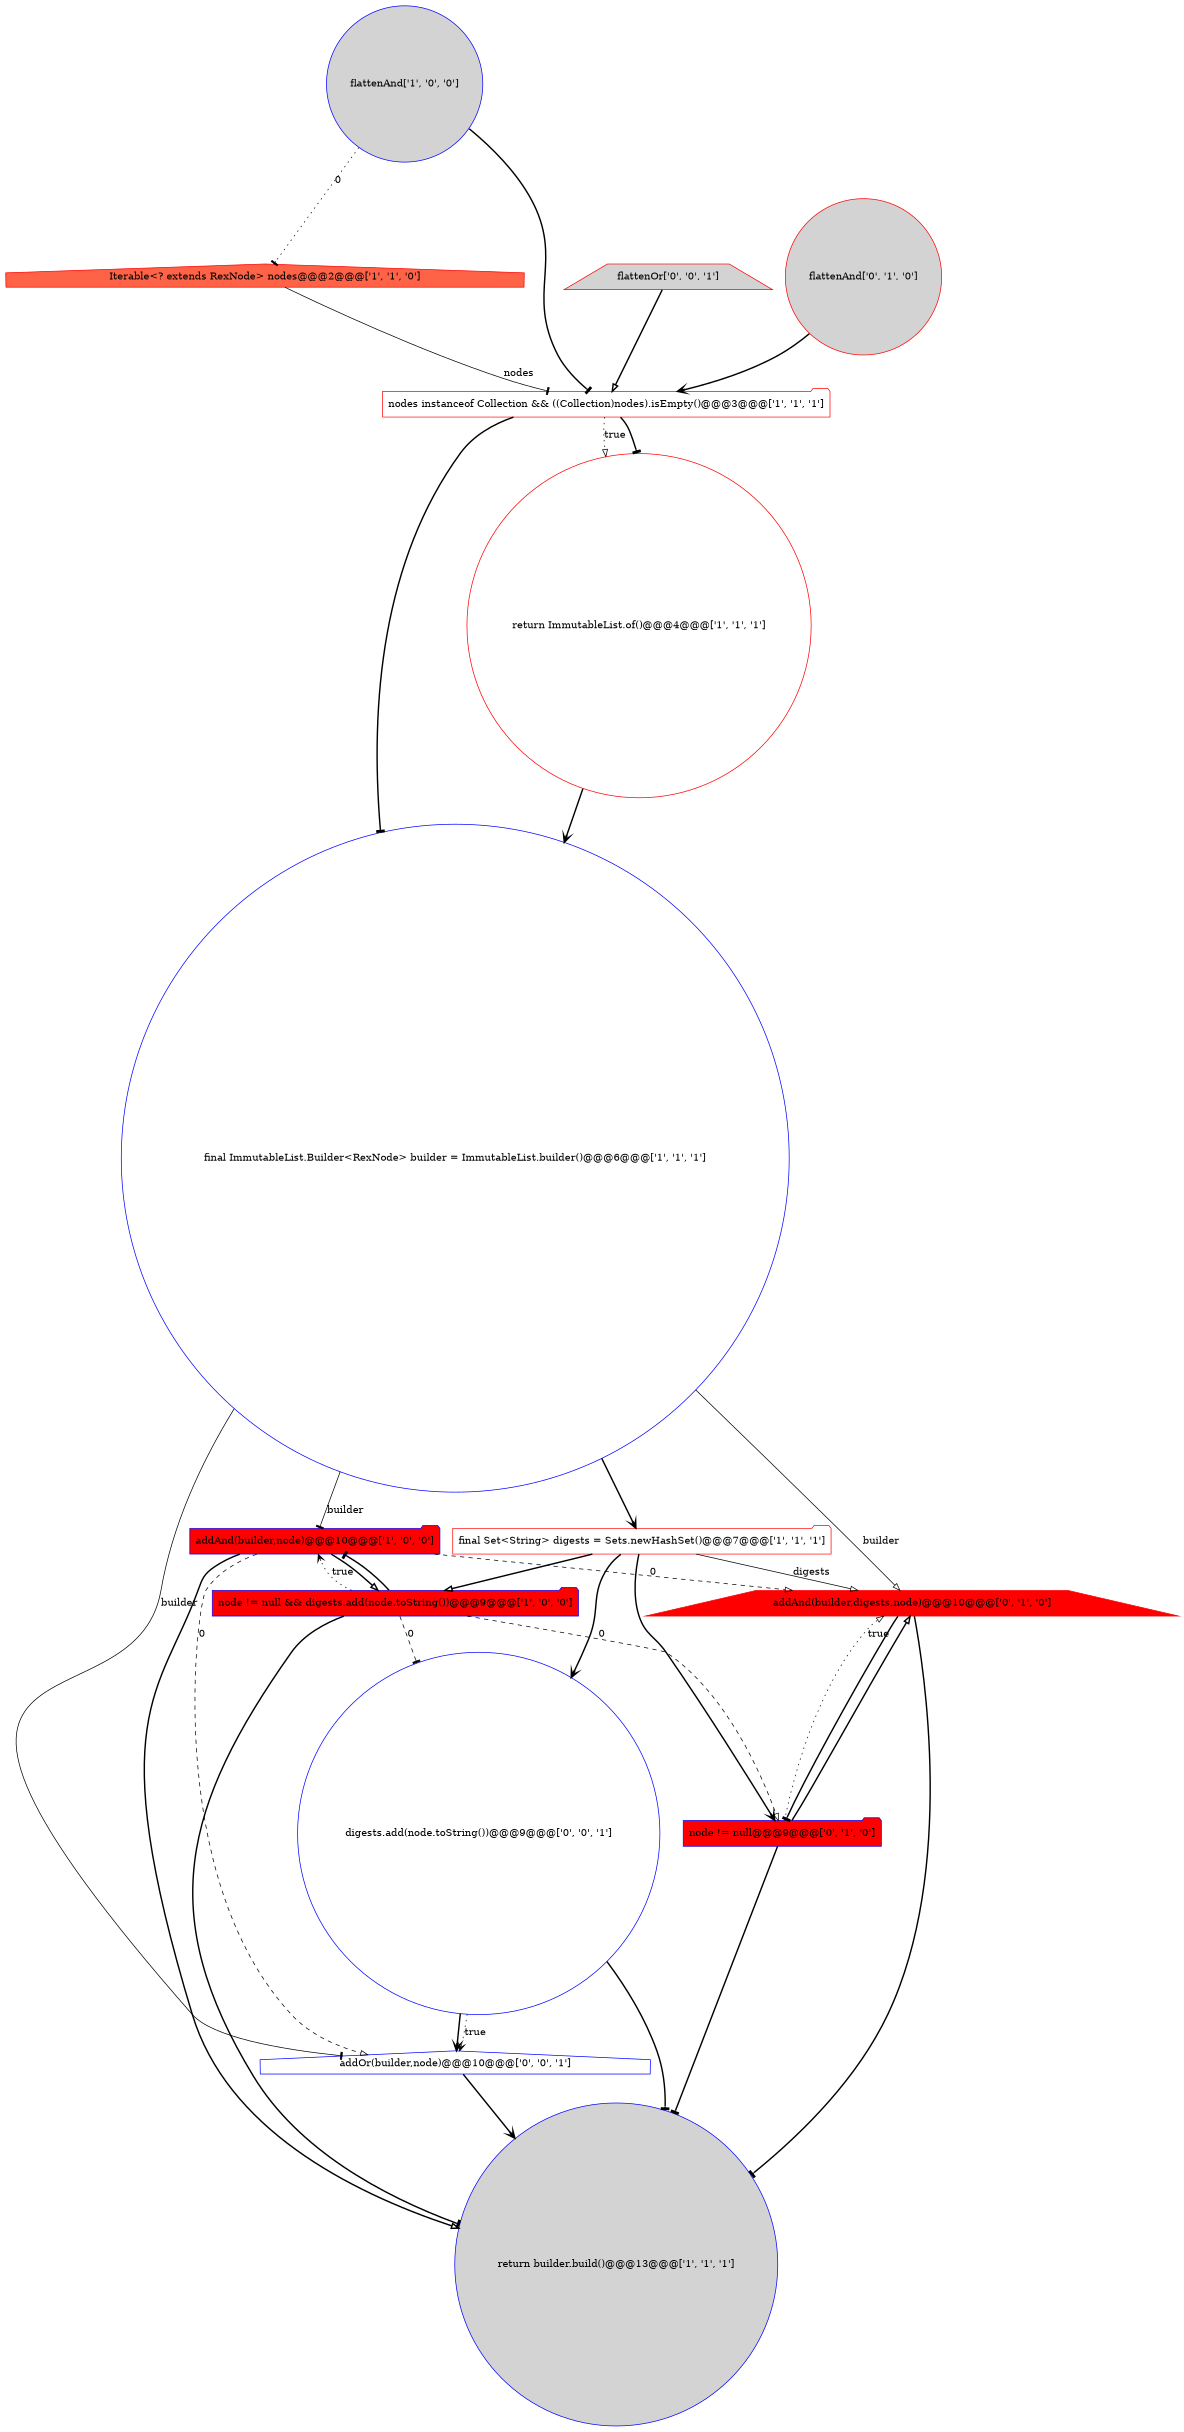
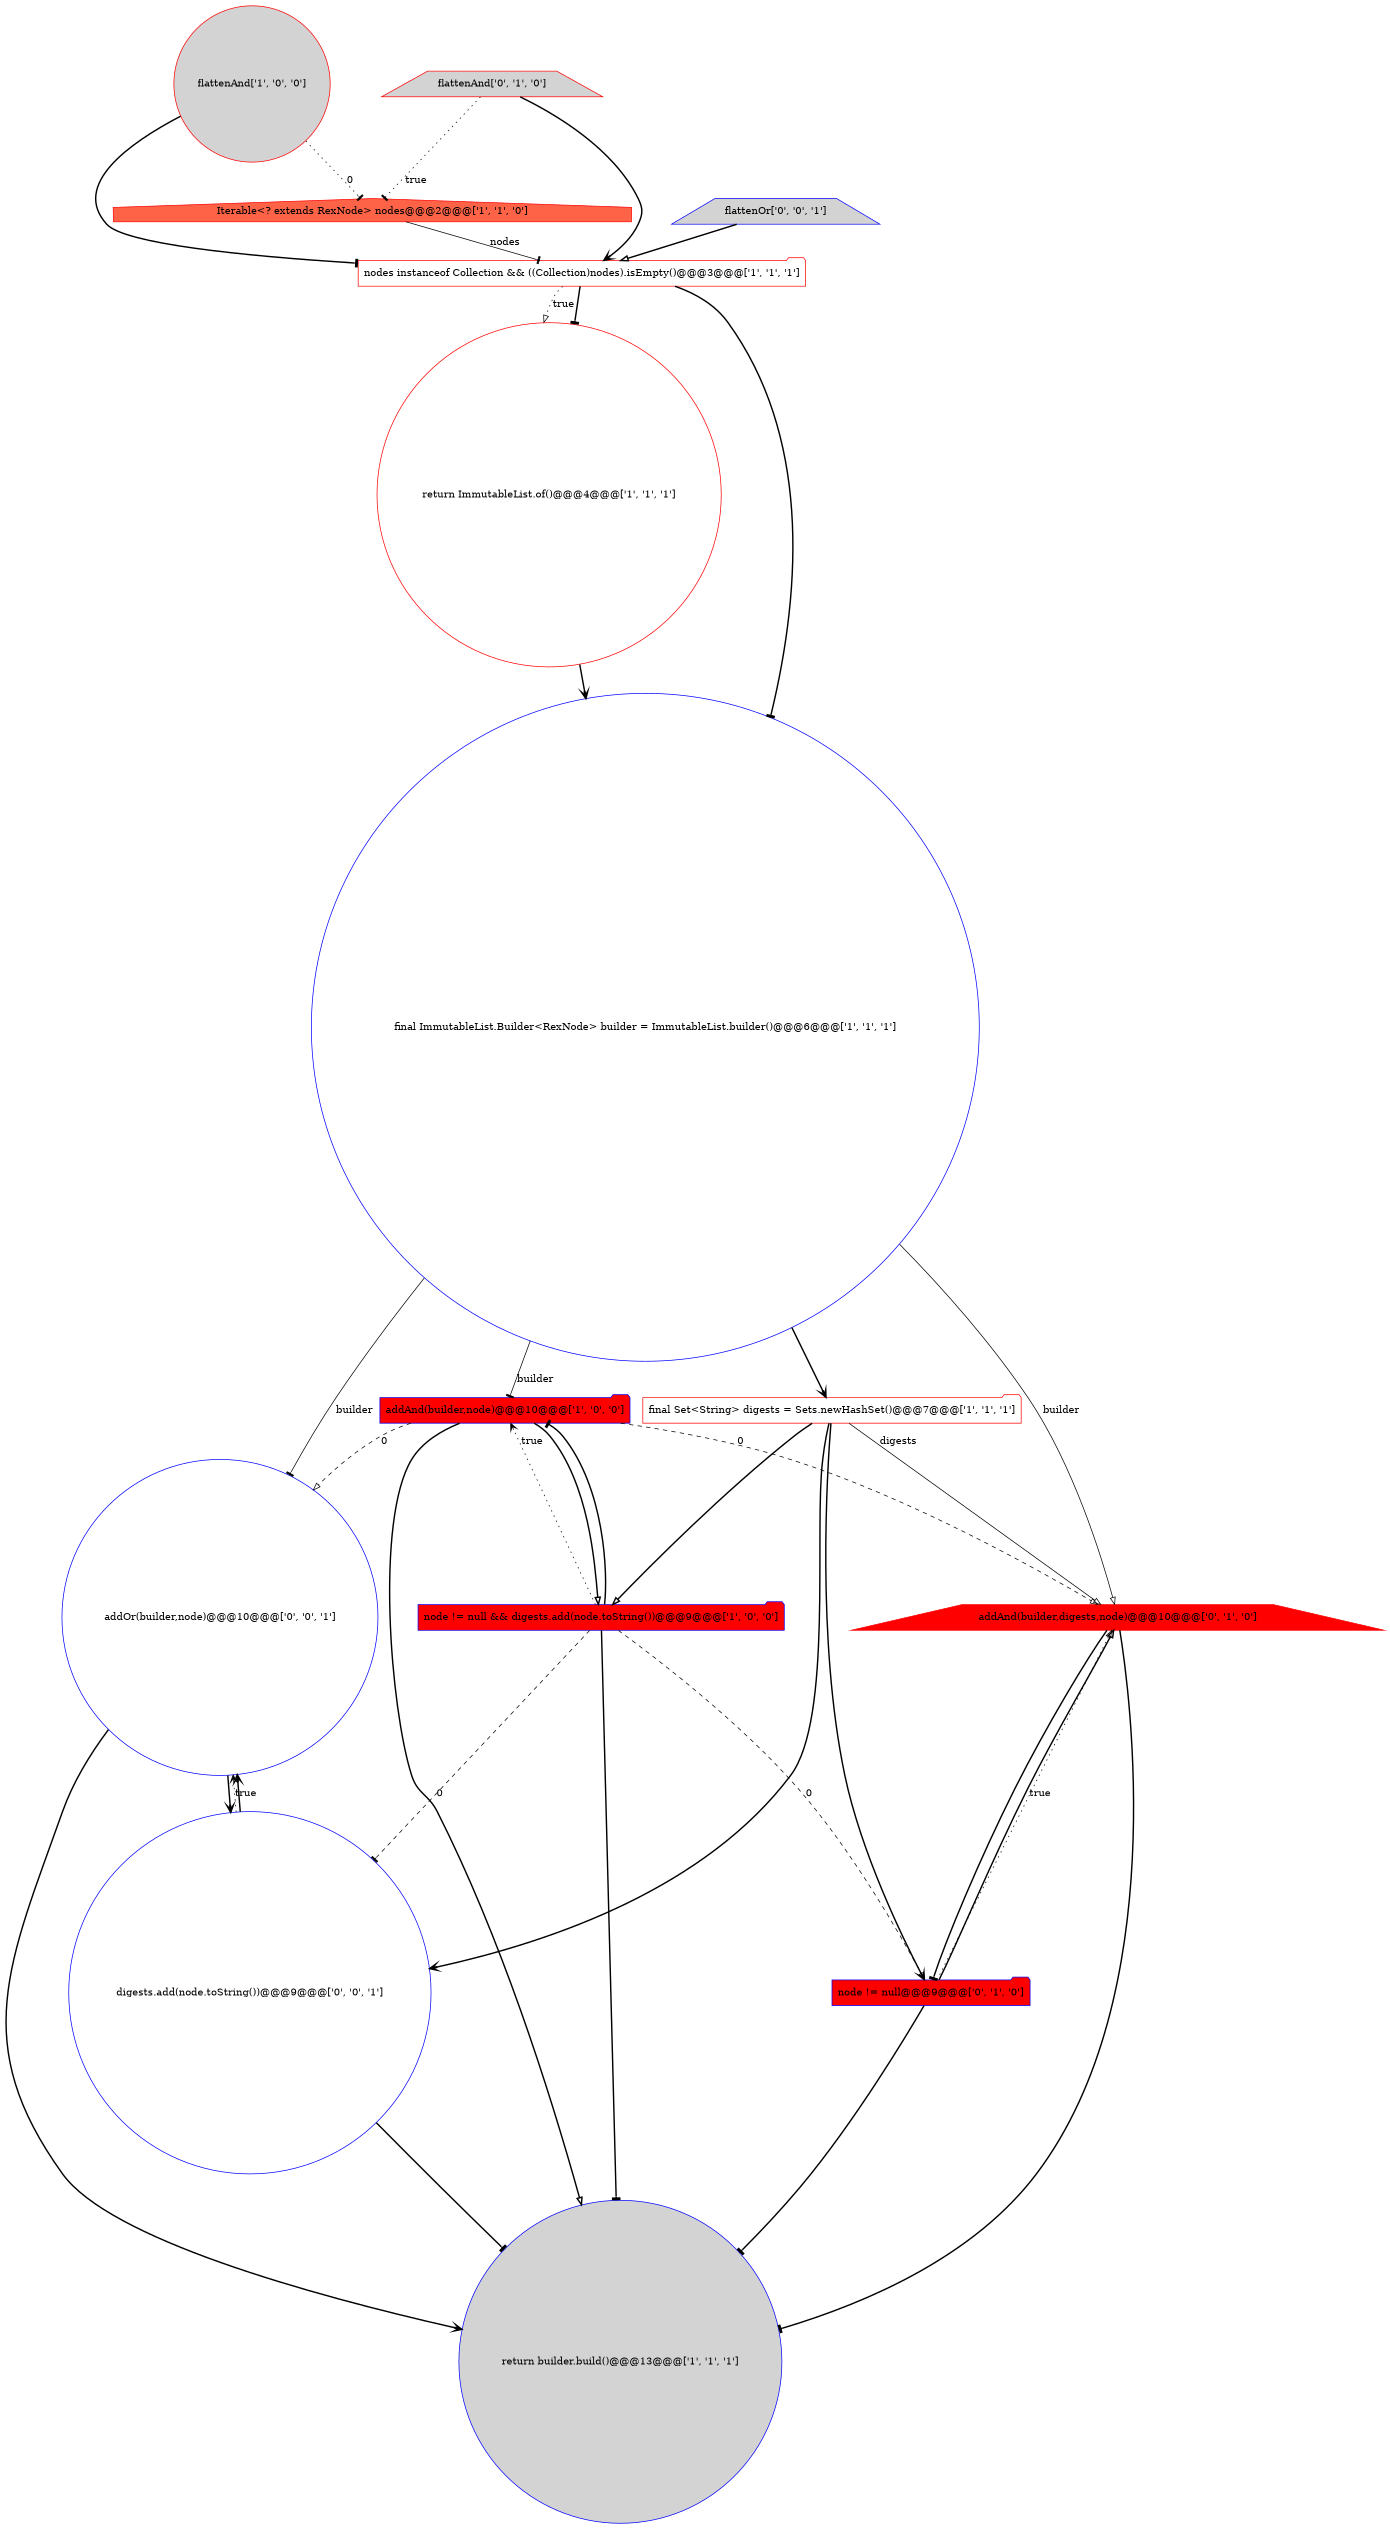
node "flattenAnd['1', '0', '0']": color blue -> red
edge "flattenAnd['0', '1', '0']" -> "Iterable<? extends RexNode> nodes@@@2@@@['1', '1', '0']": added, label "true"
node "flattenOr['0', '0', '1']": color red -> blue
node "flattenAnd['0', '1', '0']": shape circle -> trapezium
edge "addOr(builder,node)@@@10@@@['0', '0', '1']" -> "digests.add(node.toString())@@@9@@@['0', '0', '1']": added
node "addOr(builder,node)@@@10@@@['0', '0', '1']": shape house -> circle
